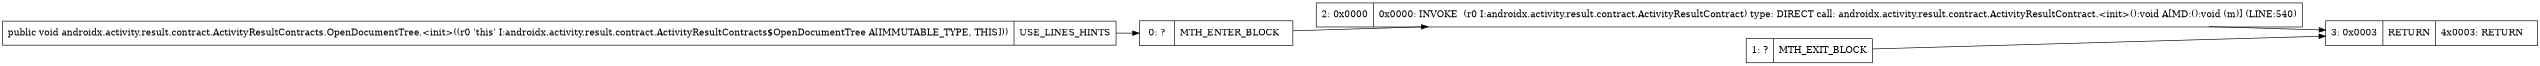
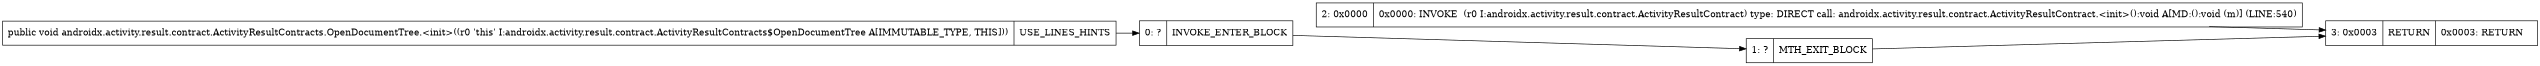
edge "0: ?" -> "2: 0x0000": now "0: ?" -> "1: ?"
node "0: ?": text "MTH_ENTER_BLOCK" -> "INVOKE_ENTER_BLOCK"
node "3: 0x0003": text "4x0003: RETURN" -> "0x0003: RETURN"
